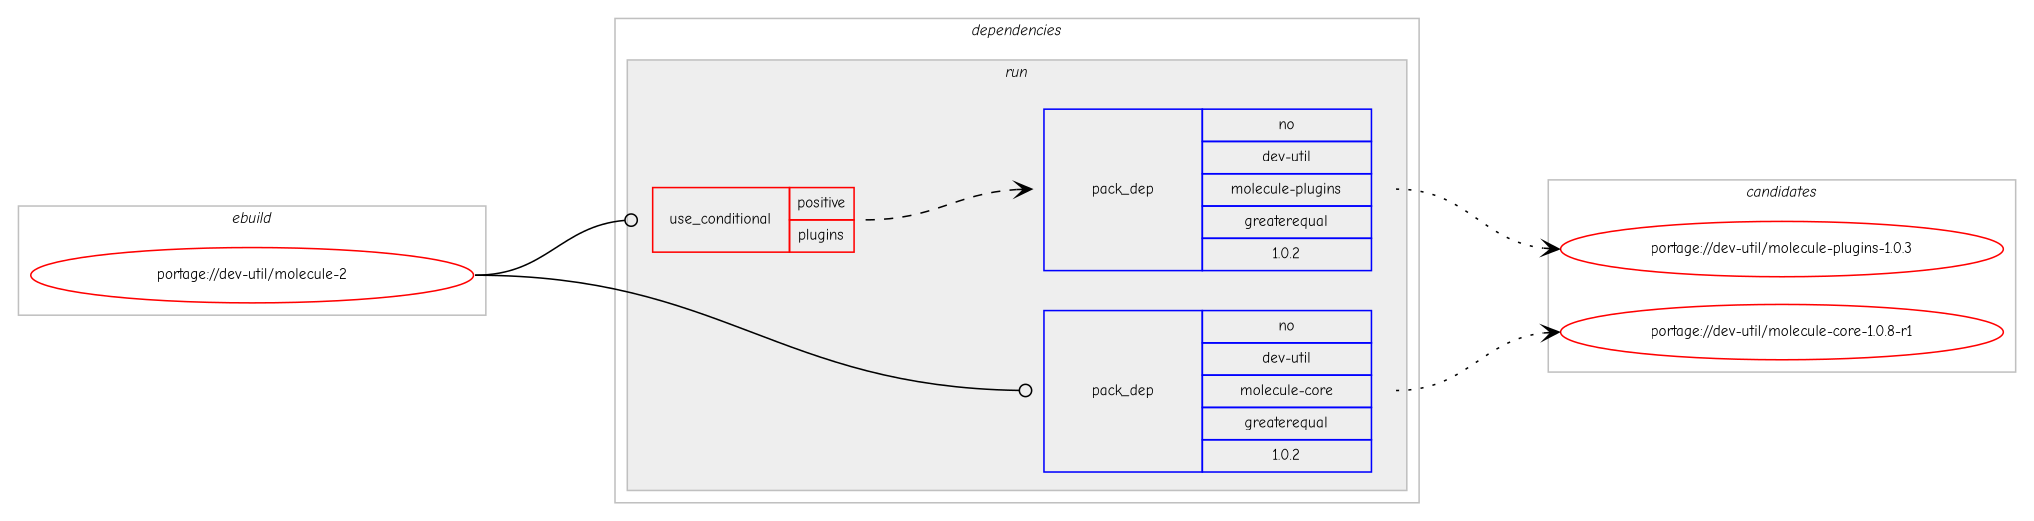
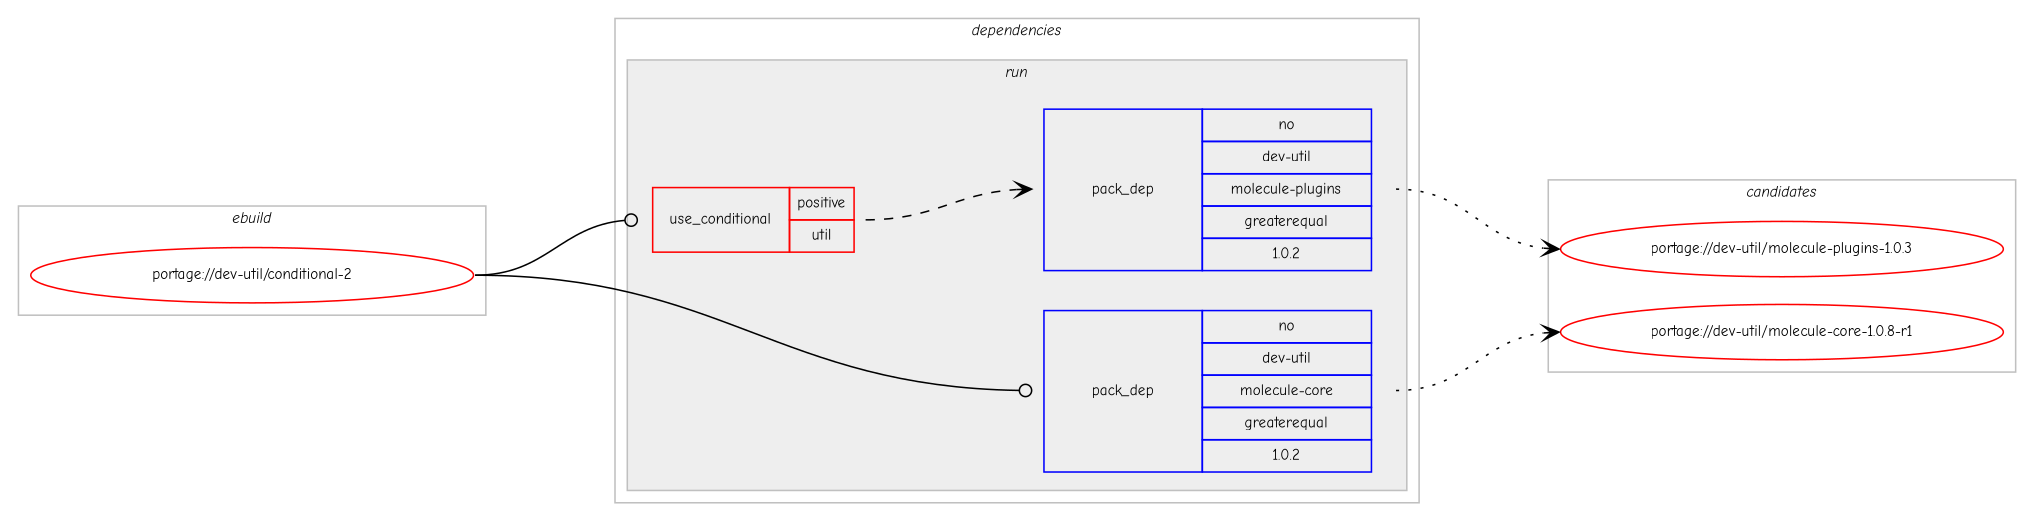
node "use_conditional": text "plugins" -> "util"
node "portage://dev-util/molecule-2": label "portage://dev-util/molecule-2" -> "portage://dev-util/conditional-2"
